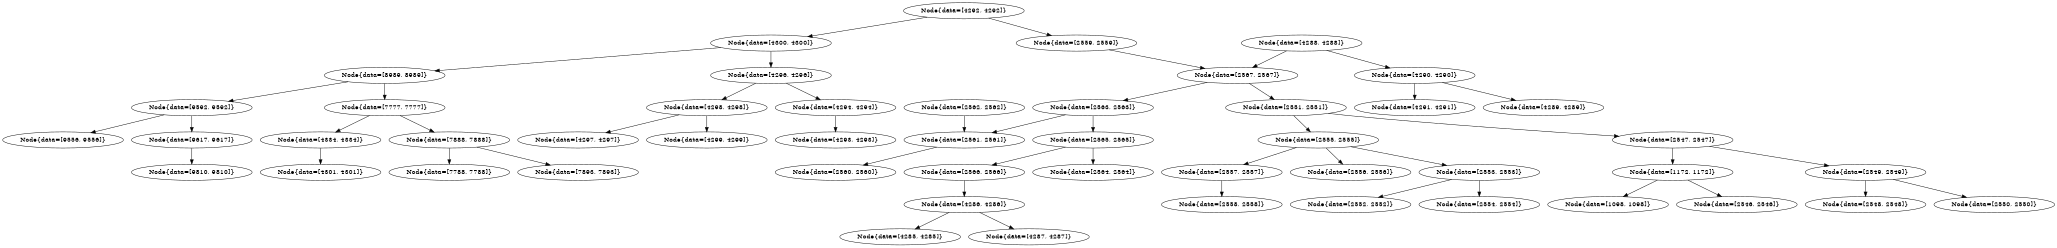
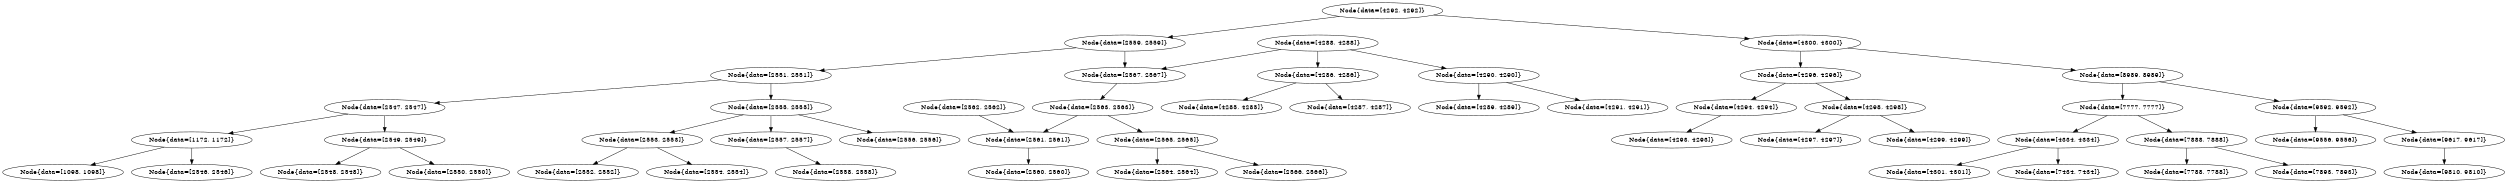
edge "Node{data=[2567, 2567]}" -> "Node{data=[2551, 2551]}": now "Node{data=[2559, 2559]}" -> "Node{data=[2551, 2551]}"
node "Node{data=[7434, 7434]}": added
edge "Node{data=[2566, 2566]}" -> "Node{data=[4286, 4286]}": now "Node{data=[4288, 4288]}" -> "Node{data=[4286, 4286]}"
